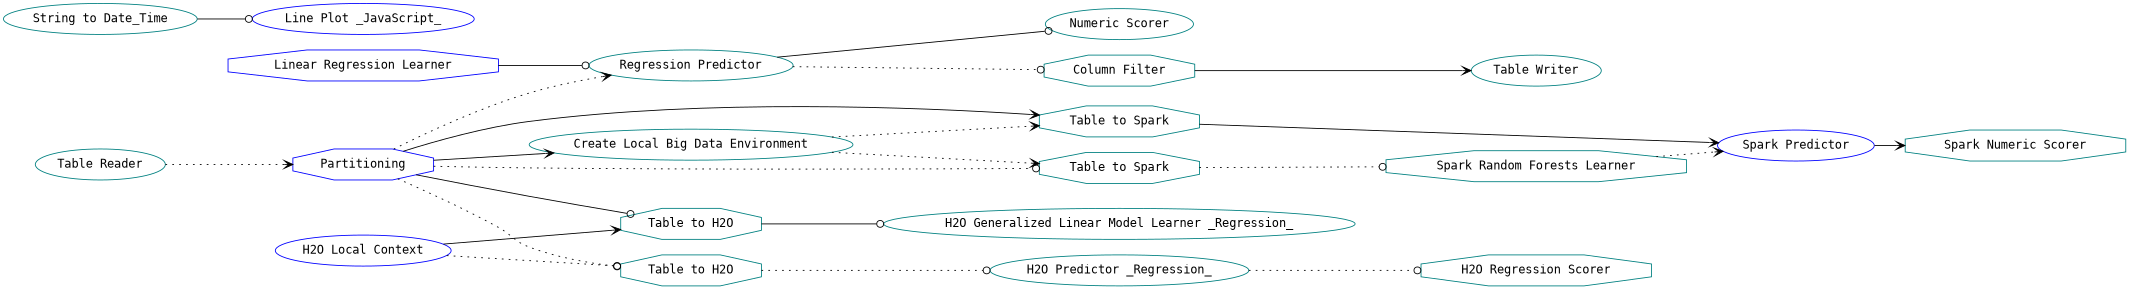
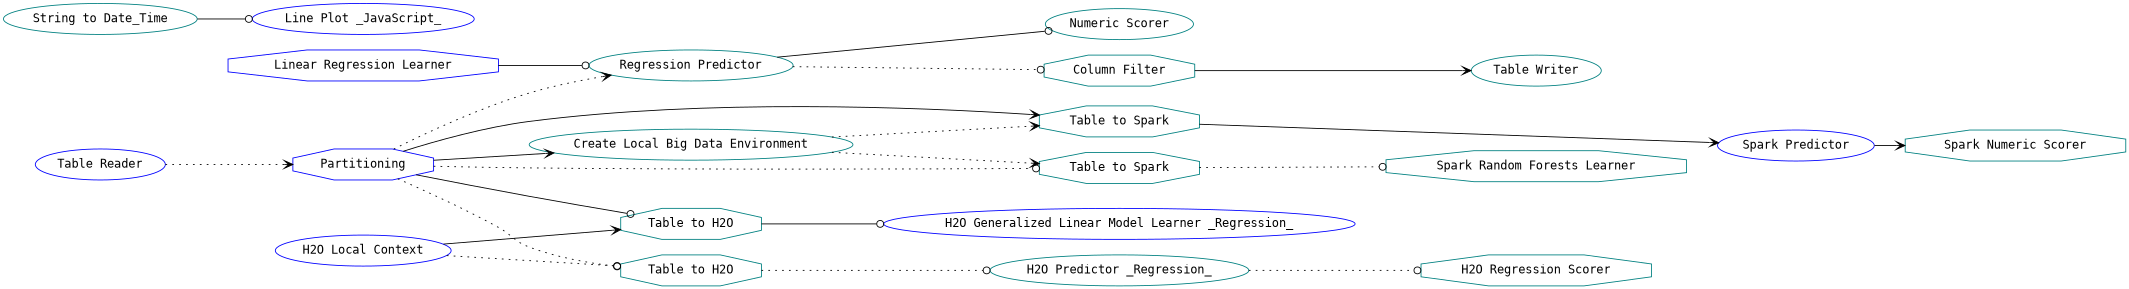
edge "Spark Random Forests Learner" -> "Spark Predictor": removed
node "Table Reader": color teal -> blue
node "H2O Generalized Linear Model Learner _Regression_": color teal -> blue
